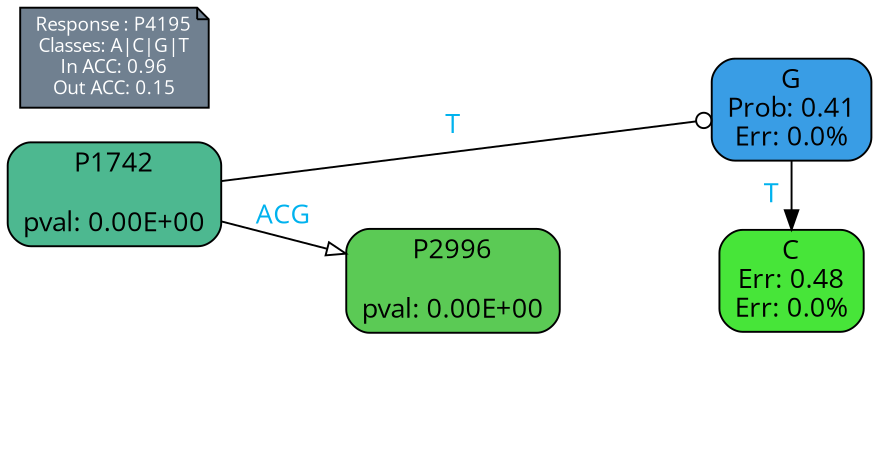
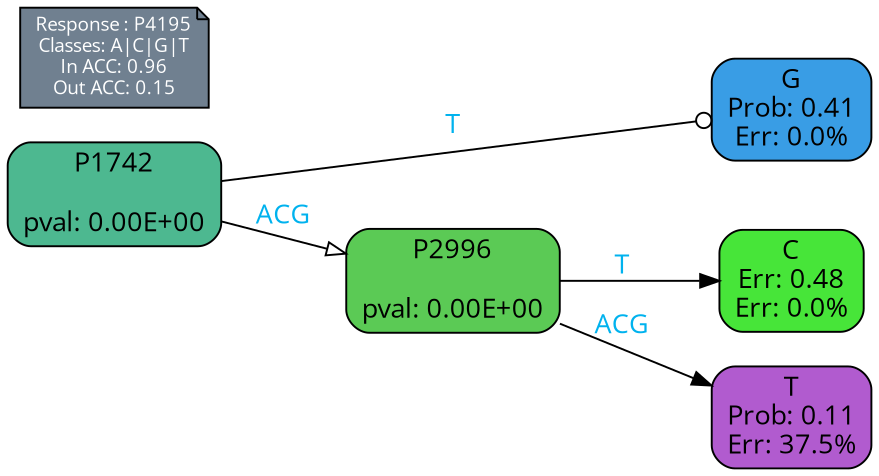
edge "G Prob: 0.41 Err: 0.0%" -> "C Err: 0.48 Err: 0.0%": now "P2996 pval: 0.00E+00" -> "C Err: 0.48 Err: 0.0%"
node "T Prob: 0.11 Err: 37.5%": added
